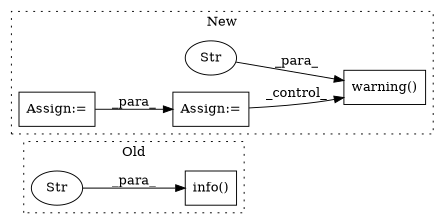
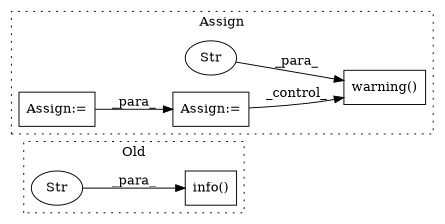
cluster "New": label "New" -> "Assign"
